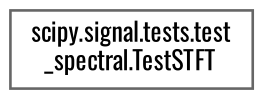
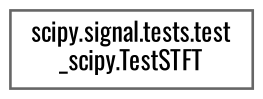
node "scipy.signal.tests.test _spectral.TestSTFT": label "scipy.signal.tests.test _spectral.TestSTFT" -> "scipy.signal.tests.test _scipy.TestSTFT"
